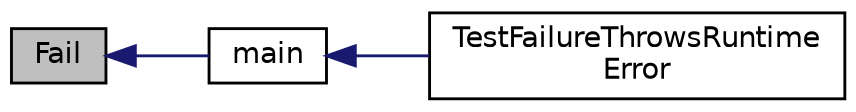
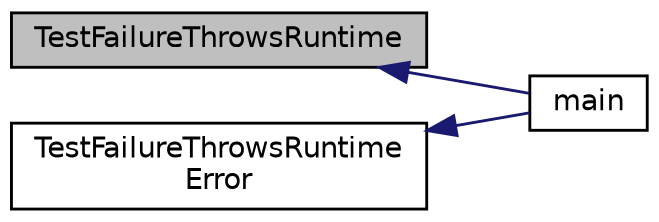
node "Fail": label "Fail" -> "TestFailureThrowsRuntime"
edge "TestFailureThrowsRuntime Error" -> "main": reversed
